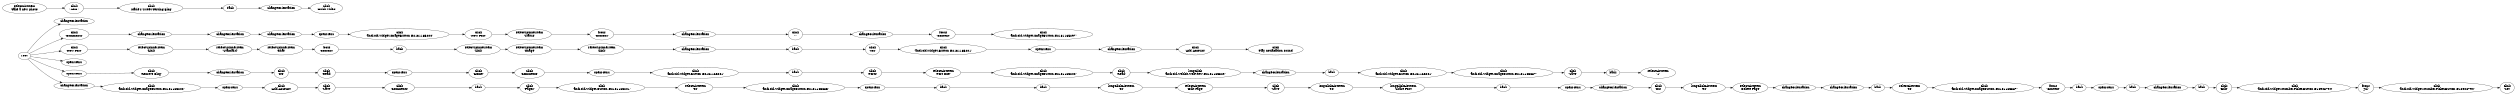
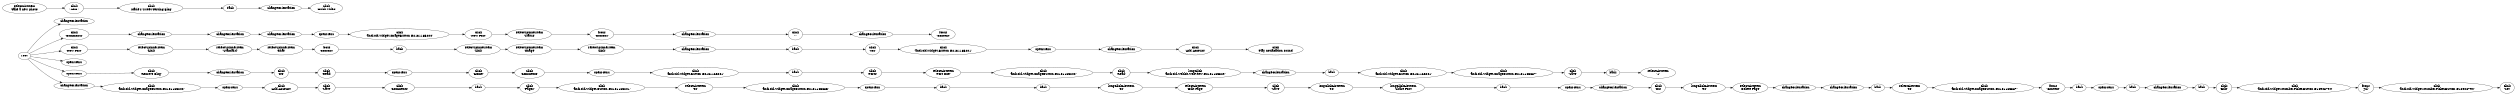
node "click 'android.widget.ImageButton #2131165297'": removed
